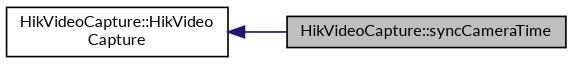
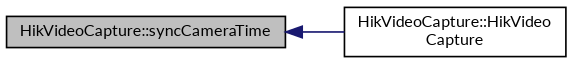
edge "HikVideoCapture::syncCameraTime" -> "HikVideoCapture::HikVideo Capture": reversed
